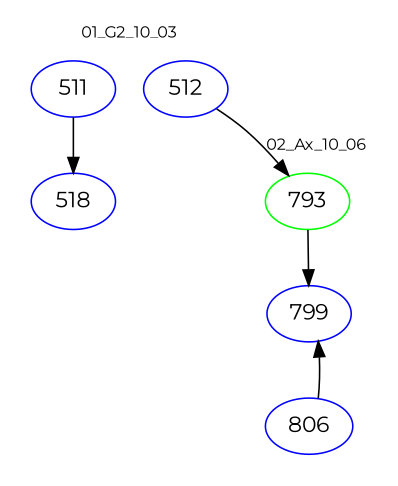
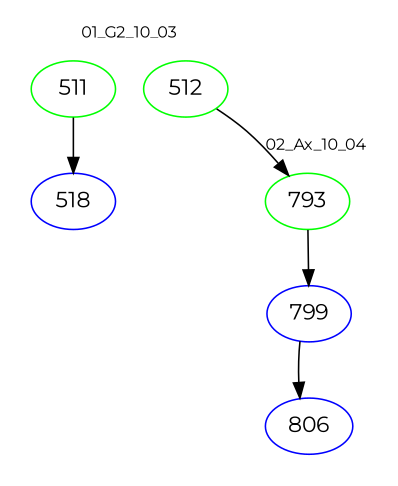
node "511": color blue -> green
node "512": color blue -> green
cluster "02_Ax_10_06": label "02_Ax_10_06" -> "02_Ax_10_04"
edge "806" -> "799": reversed
